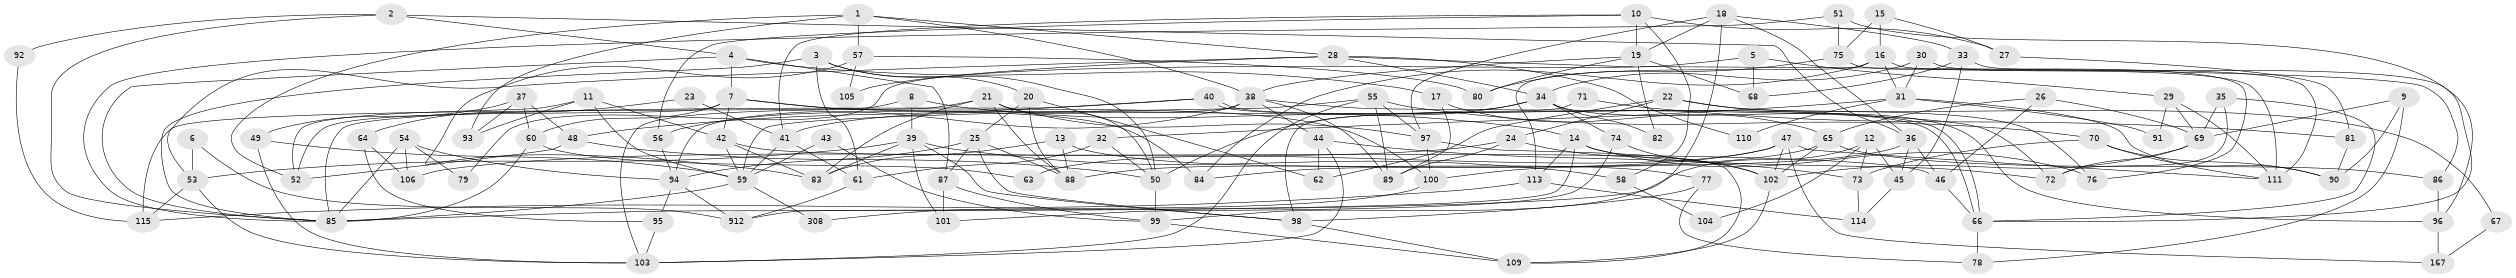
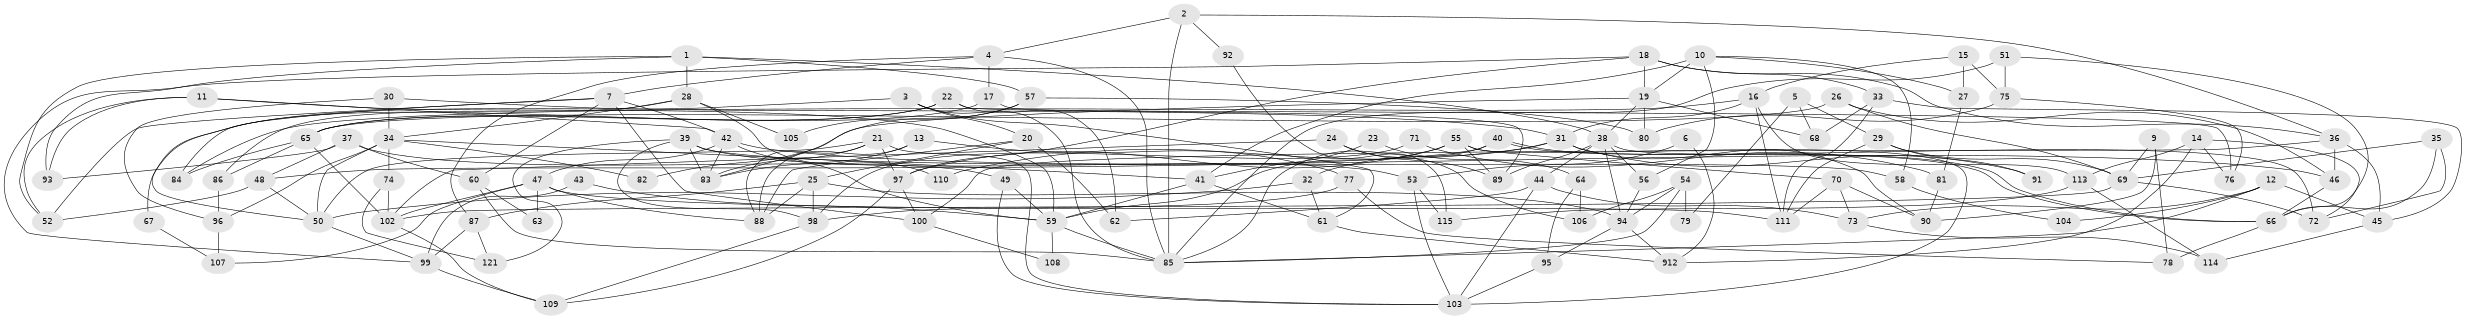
edge "28" -- "53": removed
node "8": removed
edge "22" -- "24": now "22" -- "65"
edge "42" -- "47": added
node "308": label "308" -> "108"
node "101": label "101" -> "121"
node "167": label "167" -> "107"
